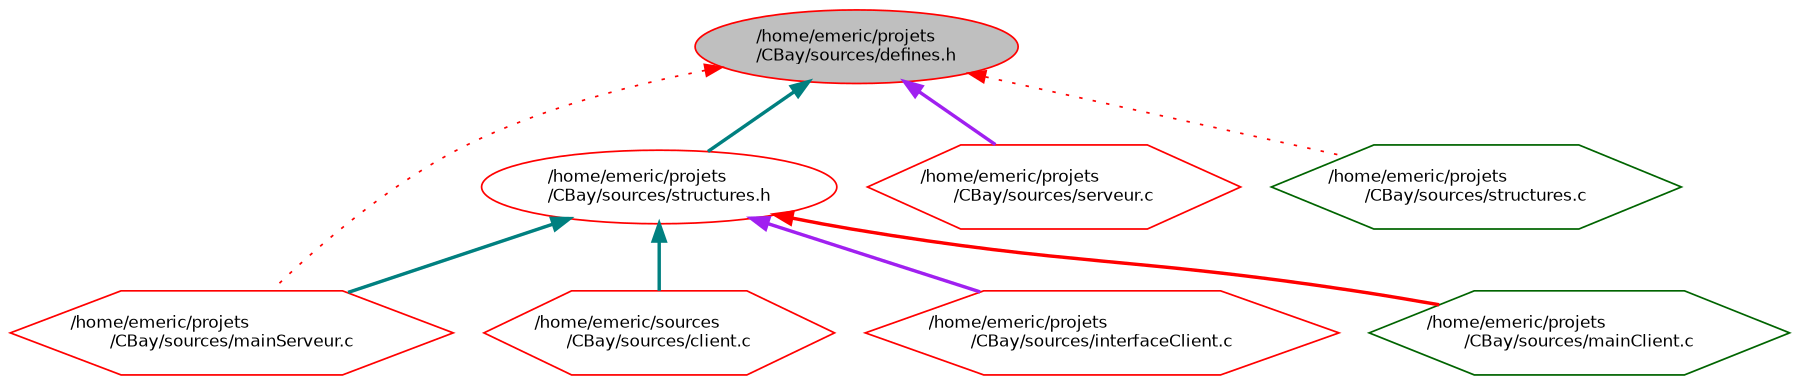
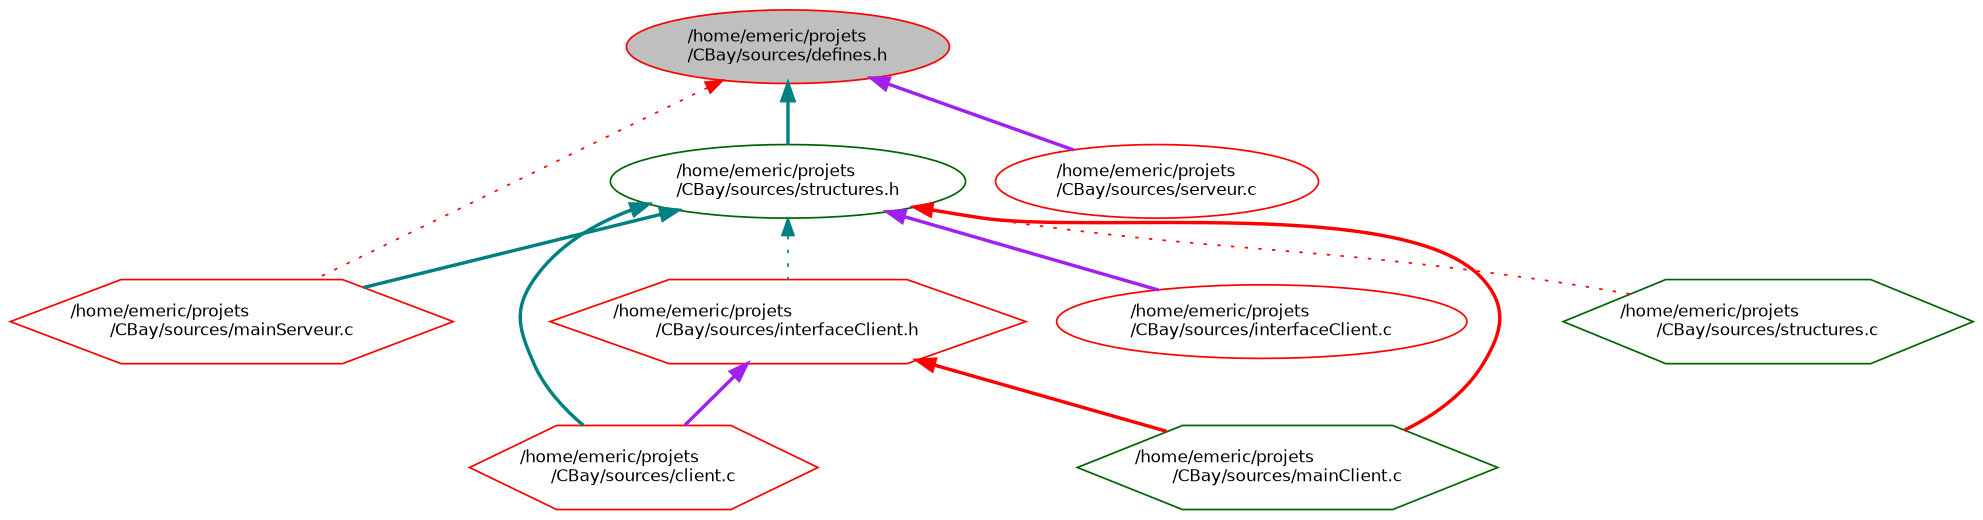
edge "/home/emeric/projets /CBay/sources/structures.c" -> "/home/emeric/projets /CBay/sources/defines.h": now "/home/emeric/projets /CBay/sources/structures.c" -> "/home/emeric/projets /CBay/sources/structures.h"
node "/home/emeric/projets /CBay/sources/structures.h": color red -> darkgreen
node "/home/emeric/projets /CBay/sources/serveur.c": shape hexagon -> ellipse
node "/home/emeric/projets /CBay/sources/interfaceClient.h": added
node "/home/emeric/sources /CBay/sources/client.c": label "/home/emeric/sources /CBay/sources/client.c" -> "/home/emeric/projets /CBay/sources/client.c"
node "/home/emeric/projets /CBay/sources/interfaceClient.c": shape hexagon -> ellipse
